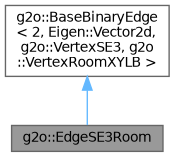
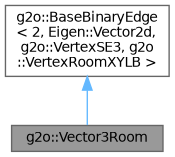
node "g2o::EdgeSE3Room": label "g2o::EdgeSE3Room" -> "g2o::Vector3Room"
